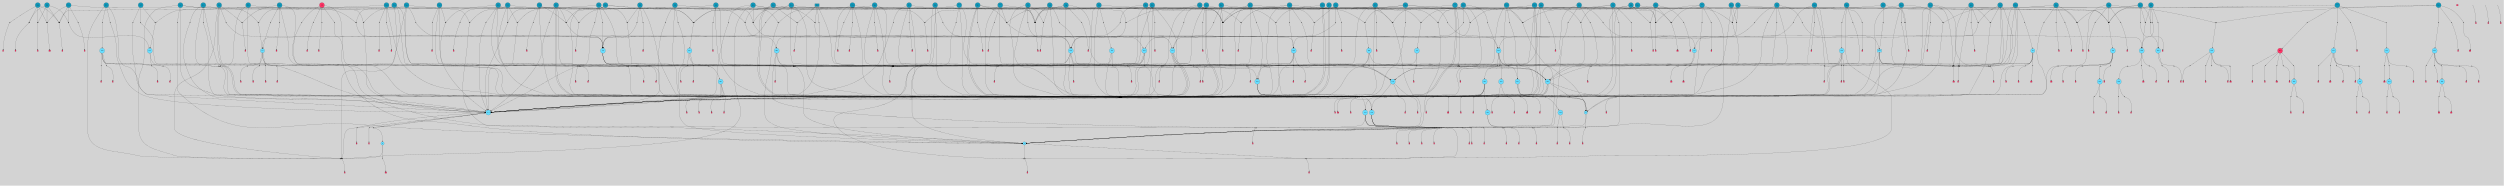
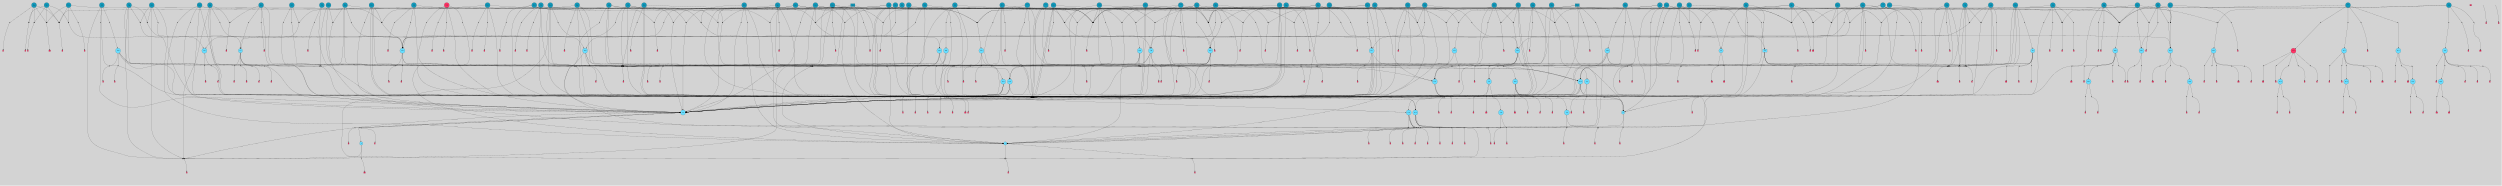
node "T961": shape circle -> box
node "T981": shape box -> circle
node "T703": shape circle -> box
node "T932": added
